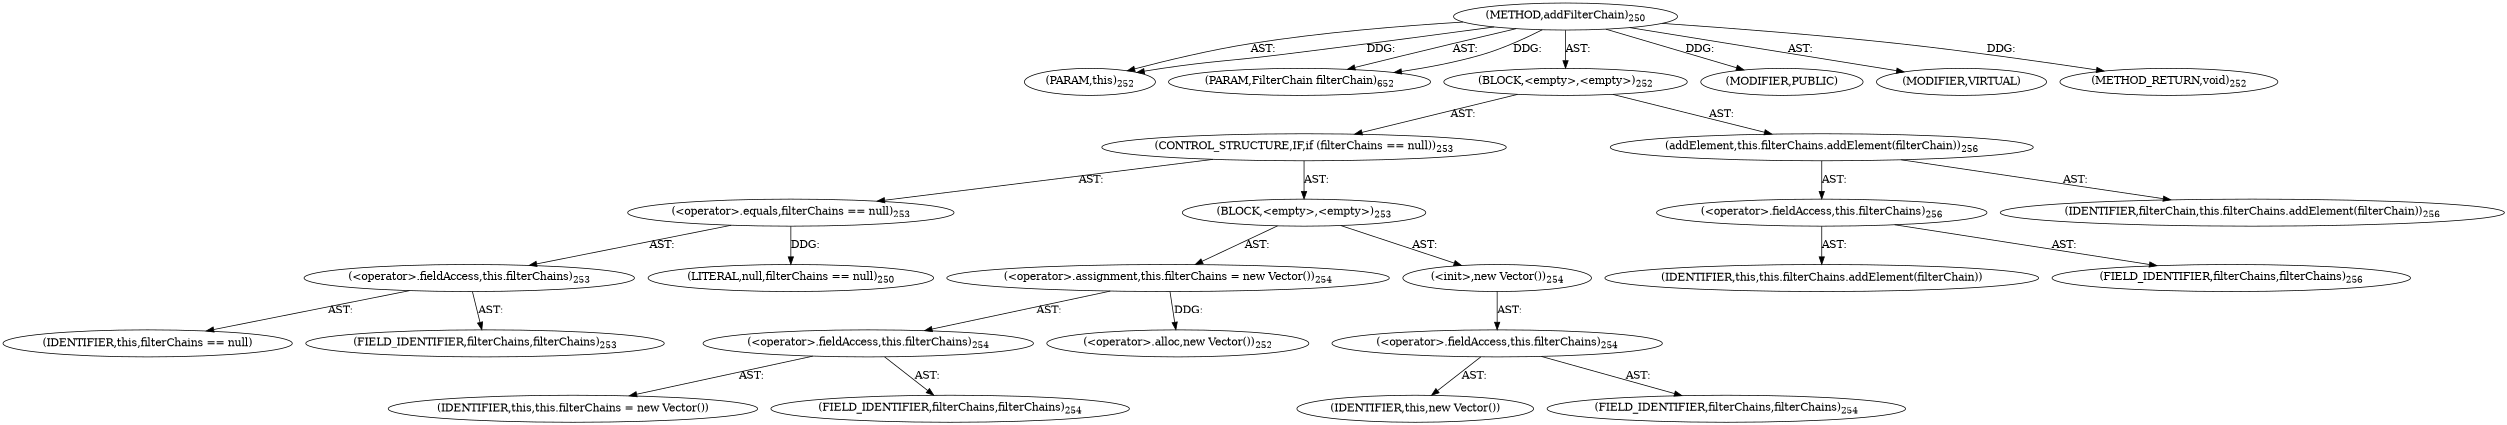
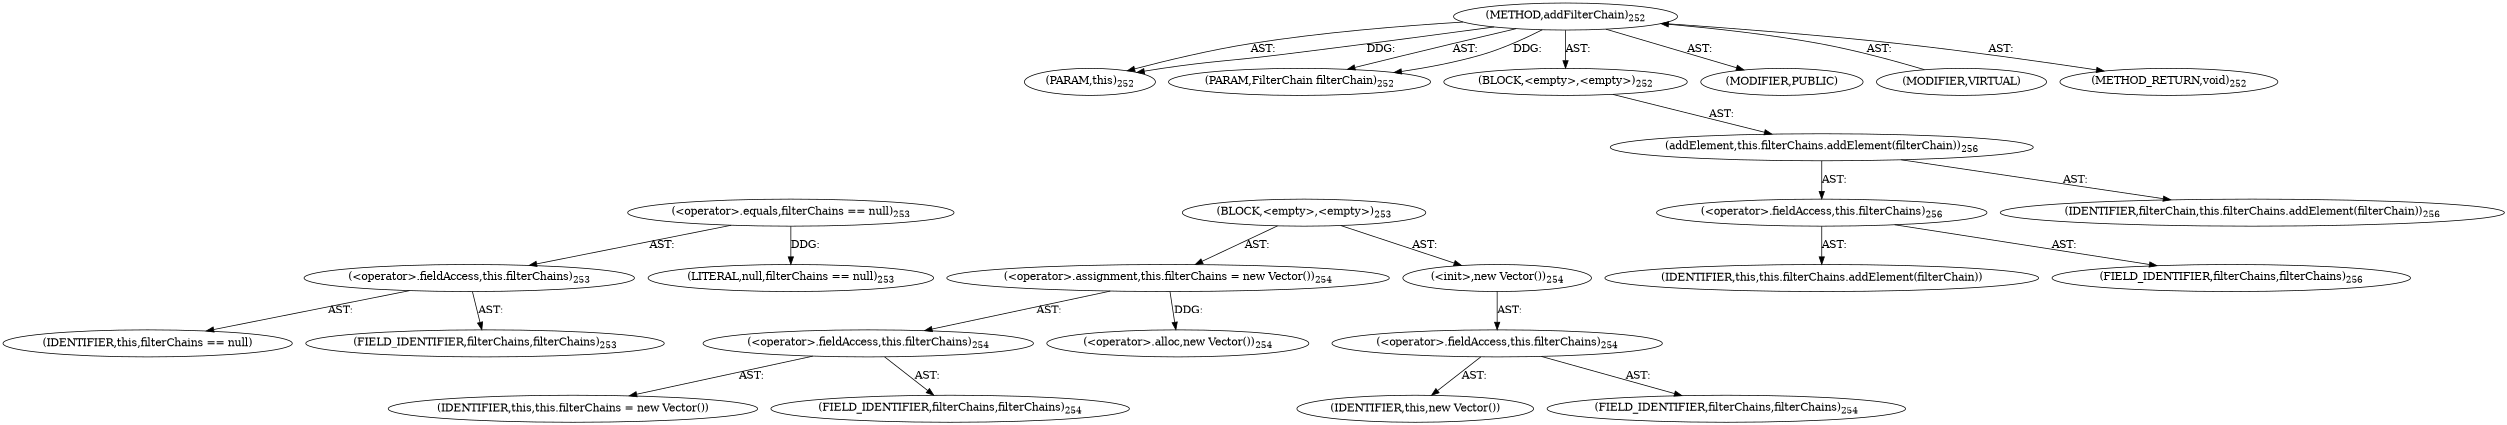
node "(METHOD,addFilterChain)": text "250" -> "252"
edge "(METHOD,addFilterChain)" -> "(MODIFIER,PUBLIC)": label "DDG: " -> "AST: "
edge "(METHOD,addFilterChain)" -> "(MODIFIER,VIRTUAL)": reversed
edge "(METHOD,addFilterChain)" -> "(METHOD_RETURN,void)": label "DDG: " -> "AST: "
node "(PARAM,FilterChain filterChain)": text "652" -> "252"
node "(CONTROL_STRUCTURE,IF,if (filterChains == null))": removed
node "(LITERAL,null,filterChains == null)": text "250" -> "253"
node "(<operator>.alloc,new Vector())": text "252" -> "254"
